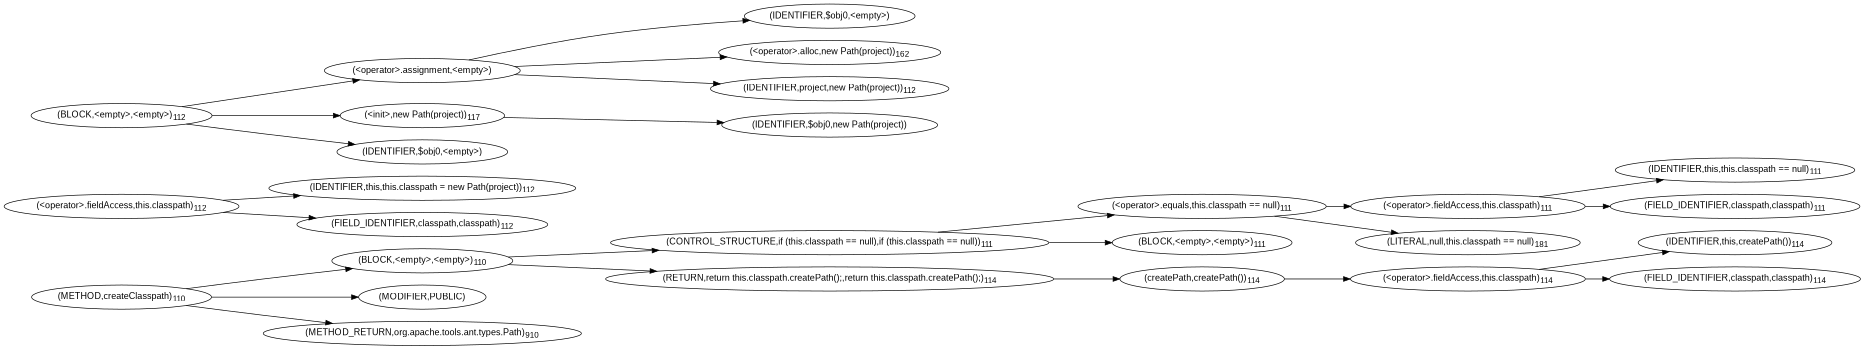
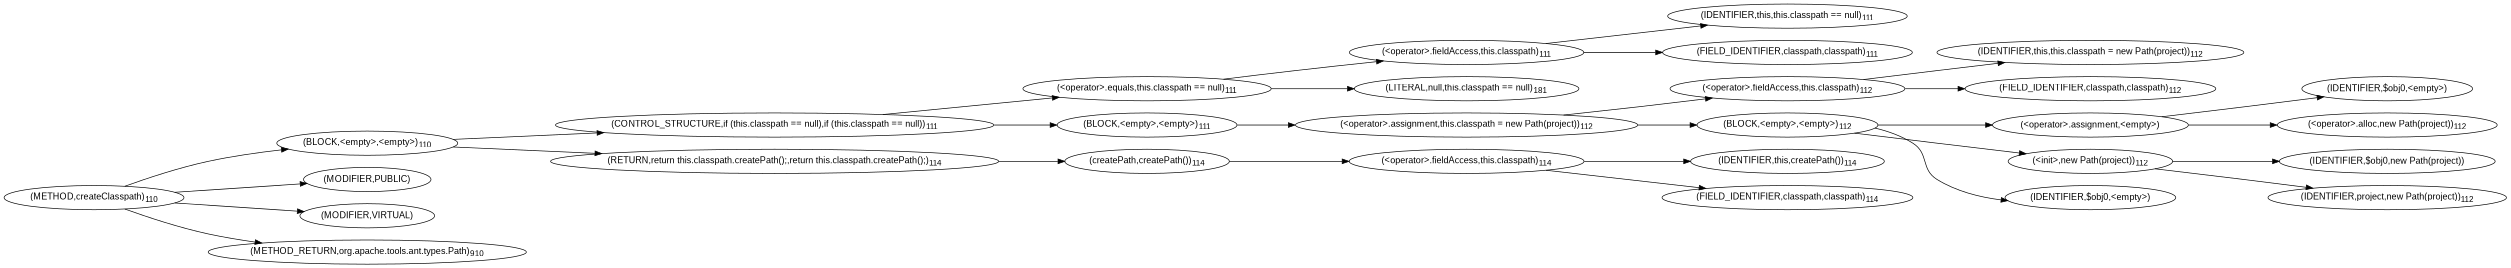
node "(<operator>.alloc,new Path(project))": text "162" -> "112"
edge "(<operator>.assignment,<empty>)" -> "(IDENTIFIER,project,new Path(project))": now "(<init>,new Path(project))" -> "(IDENTIFIER,project,new Path(project))"
node "(<init>,new Path(project))": text "117" -> "112"
node "(<operator>.assignment,this.classpath = new Path(project))": added
node "(MODIFIER,VIRTUAL)": added
